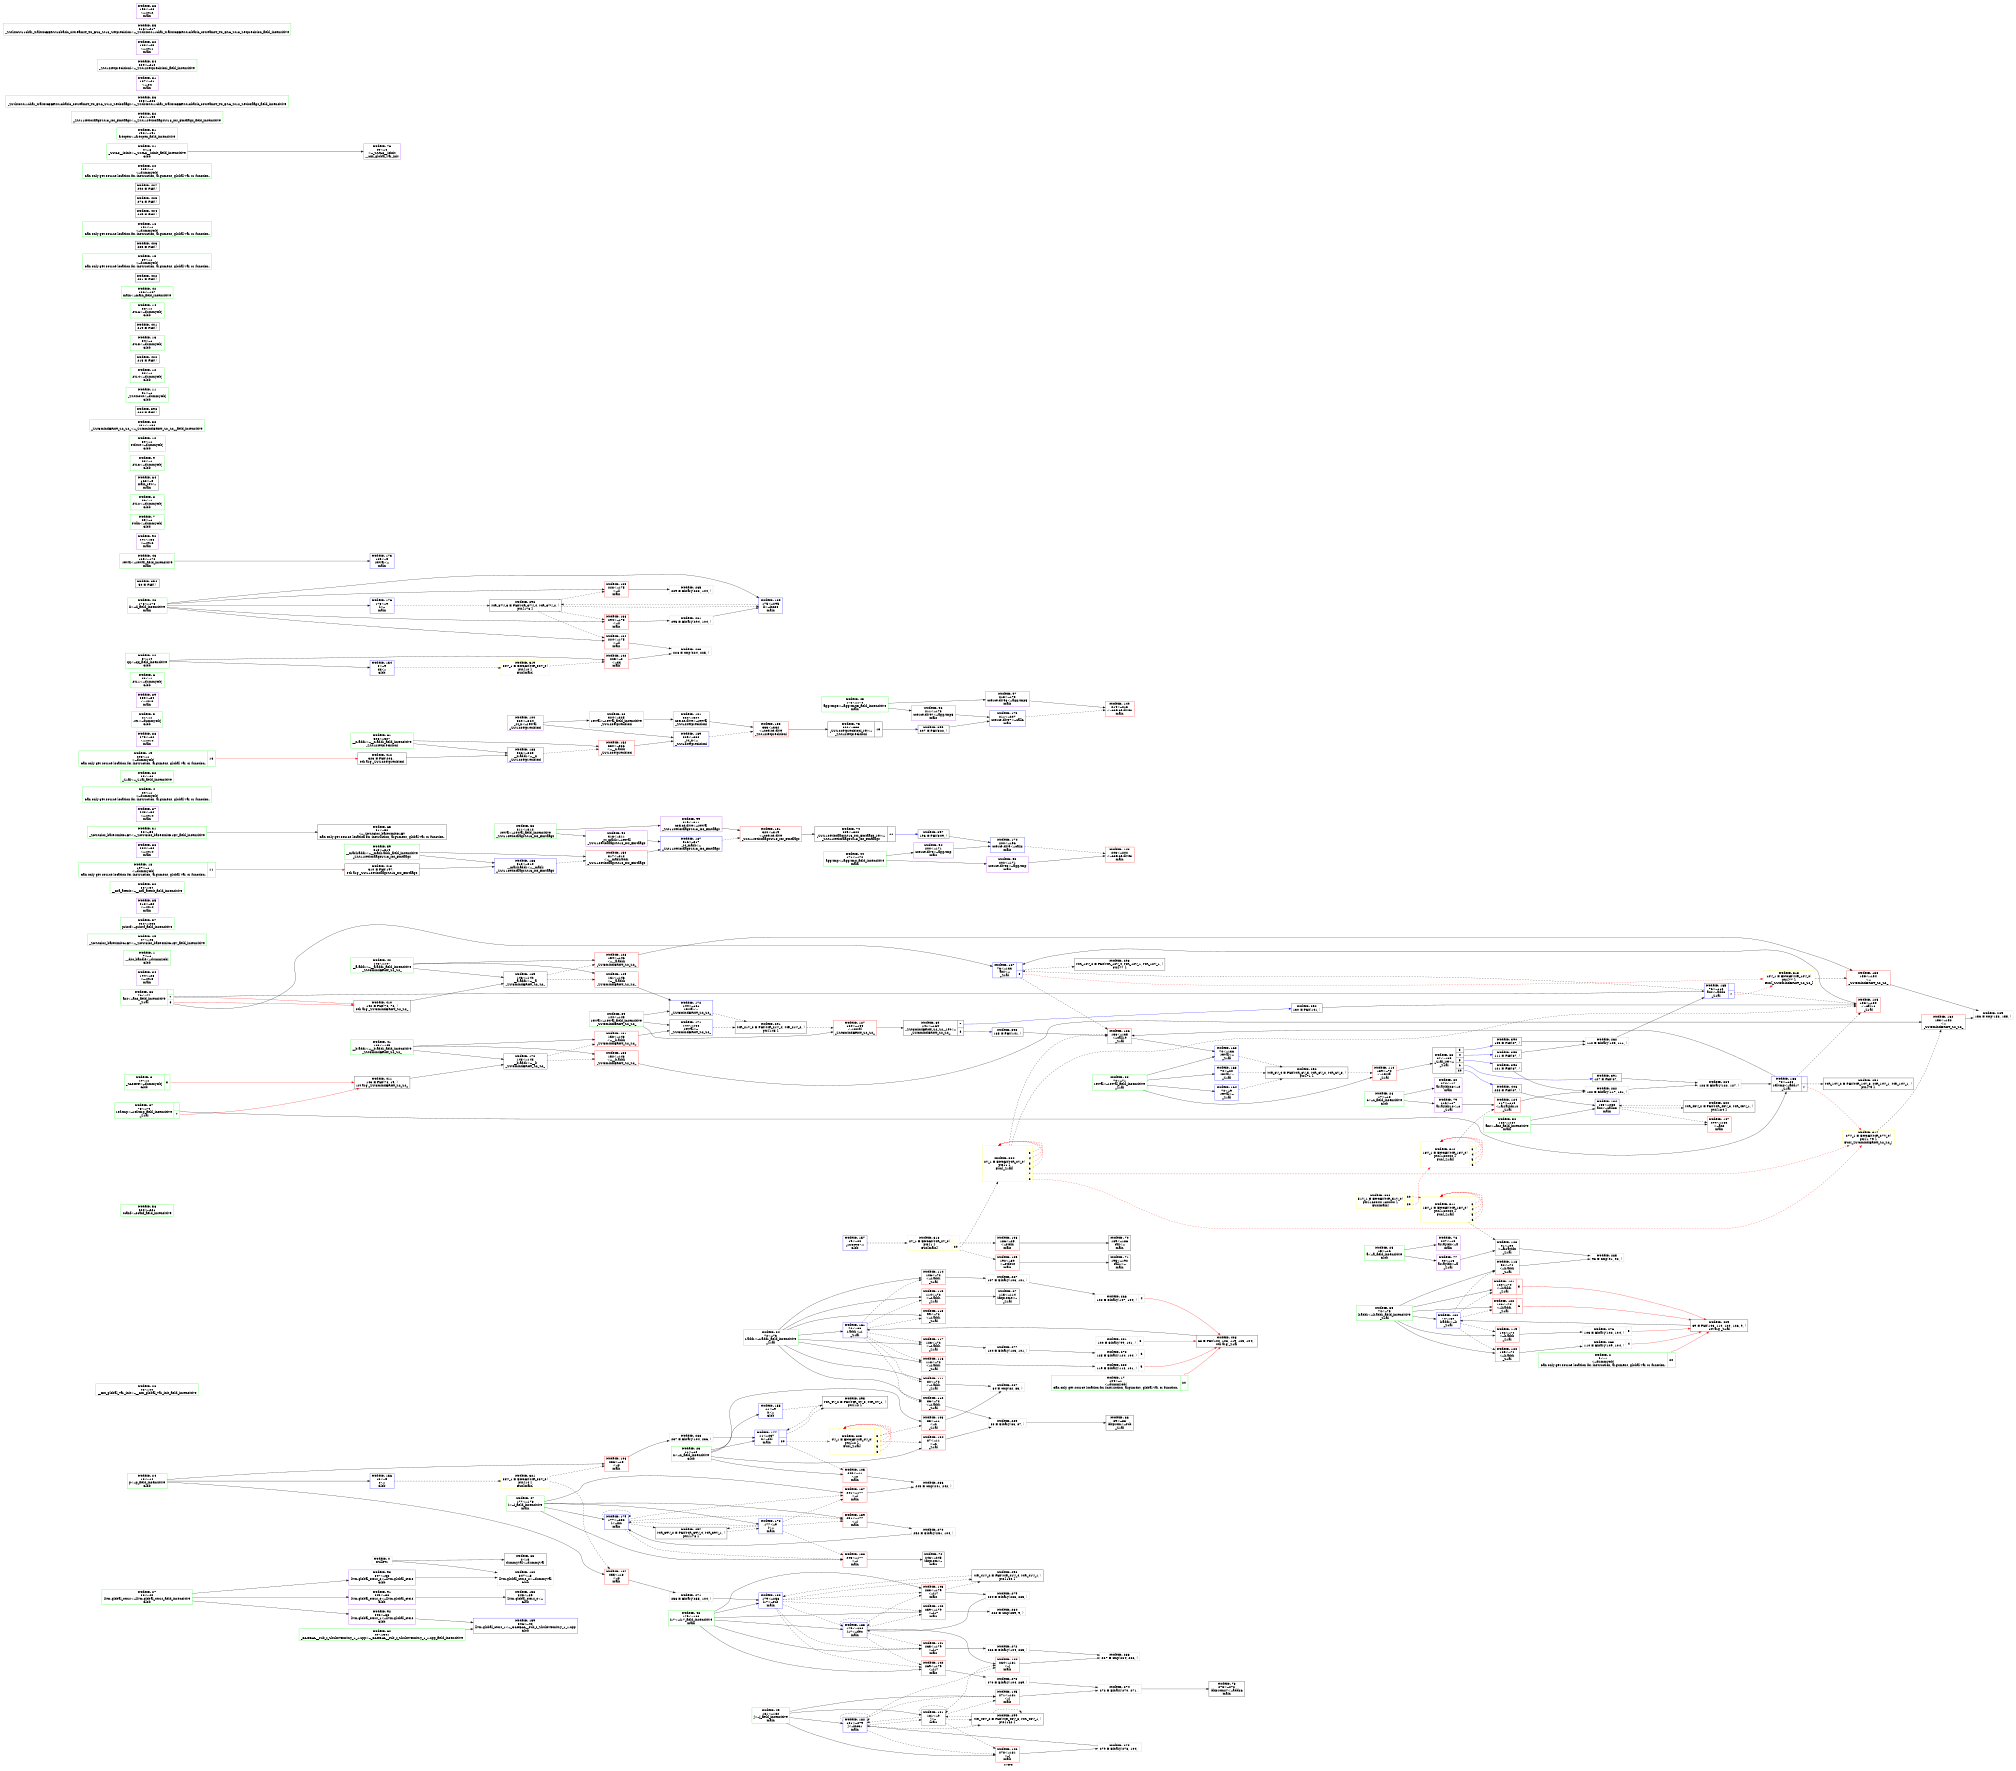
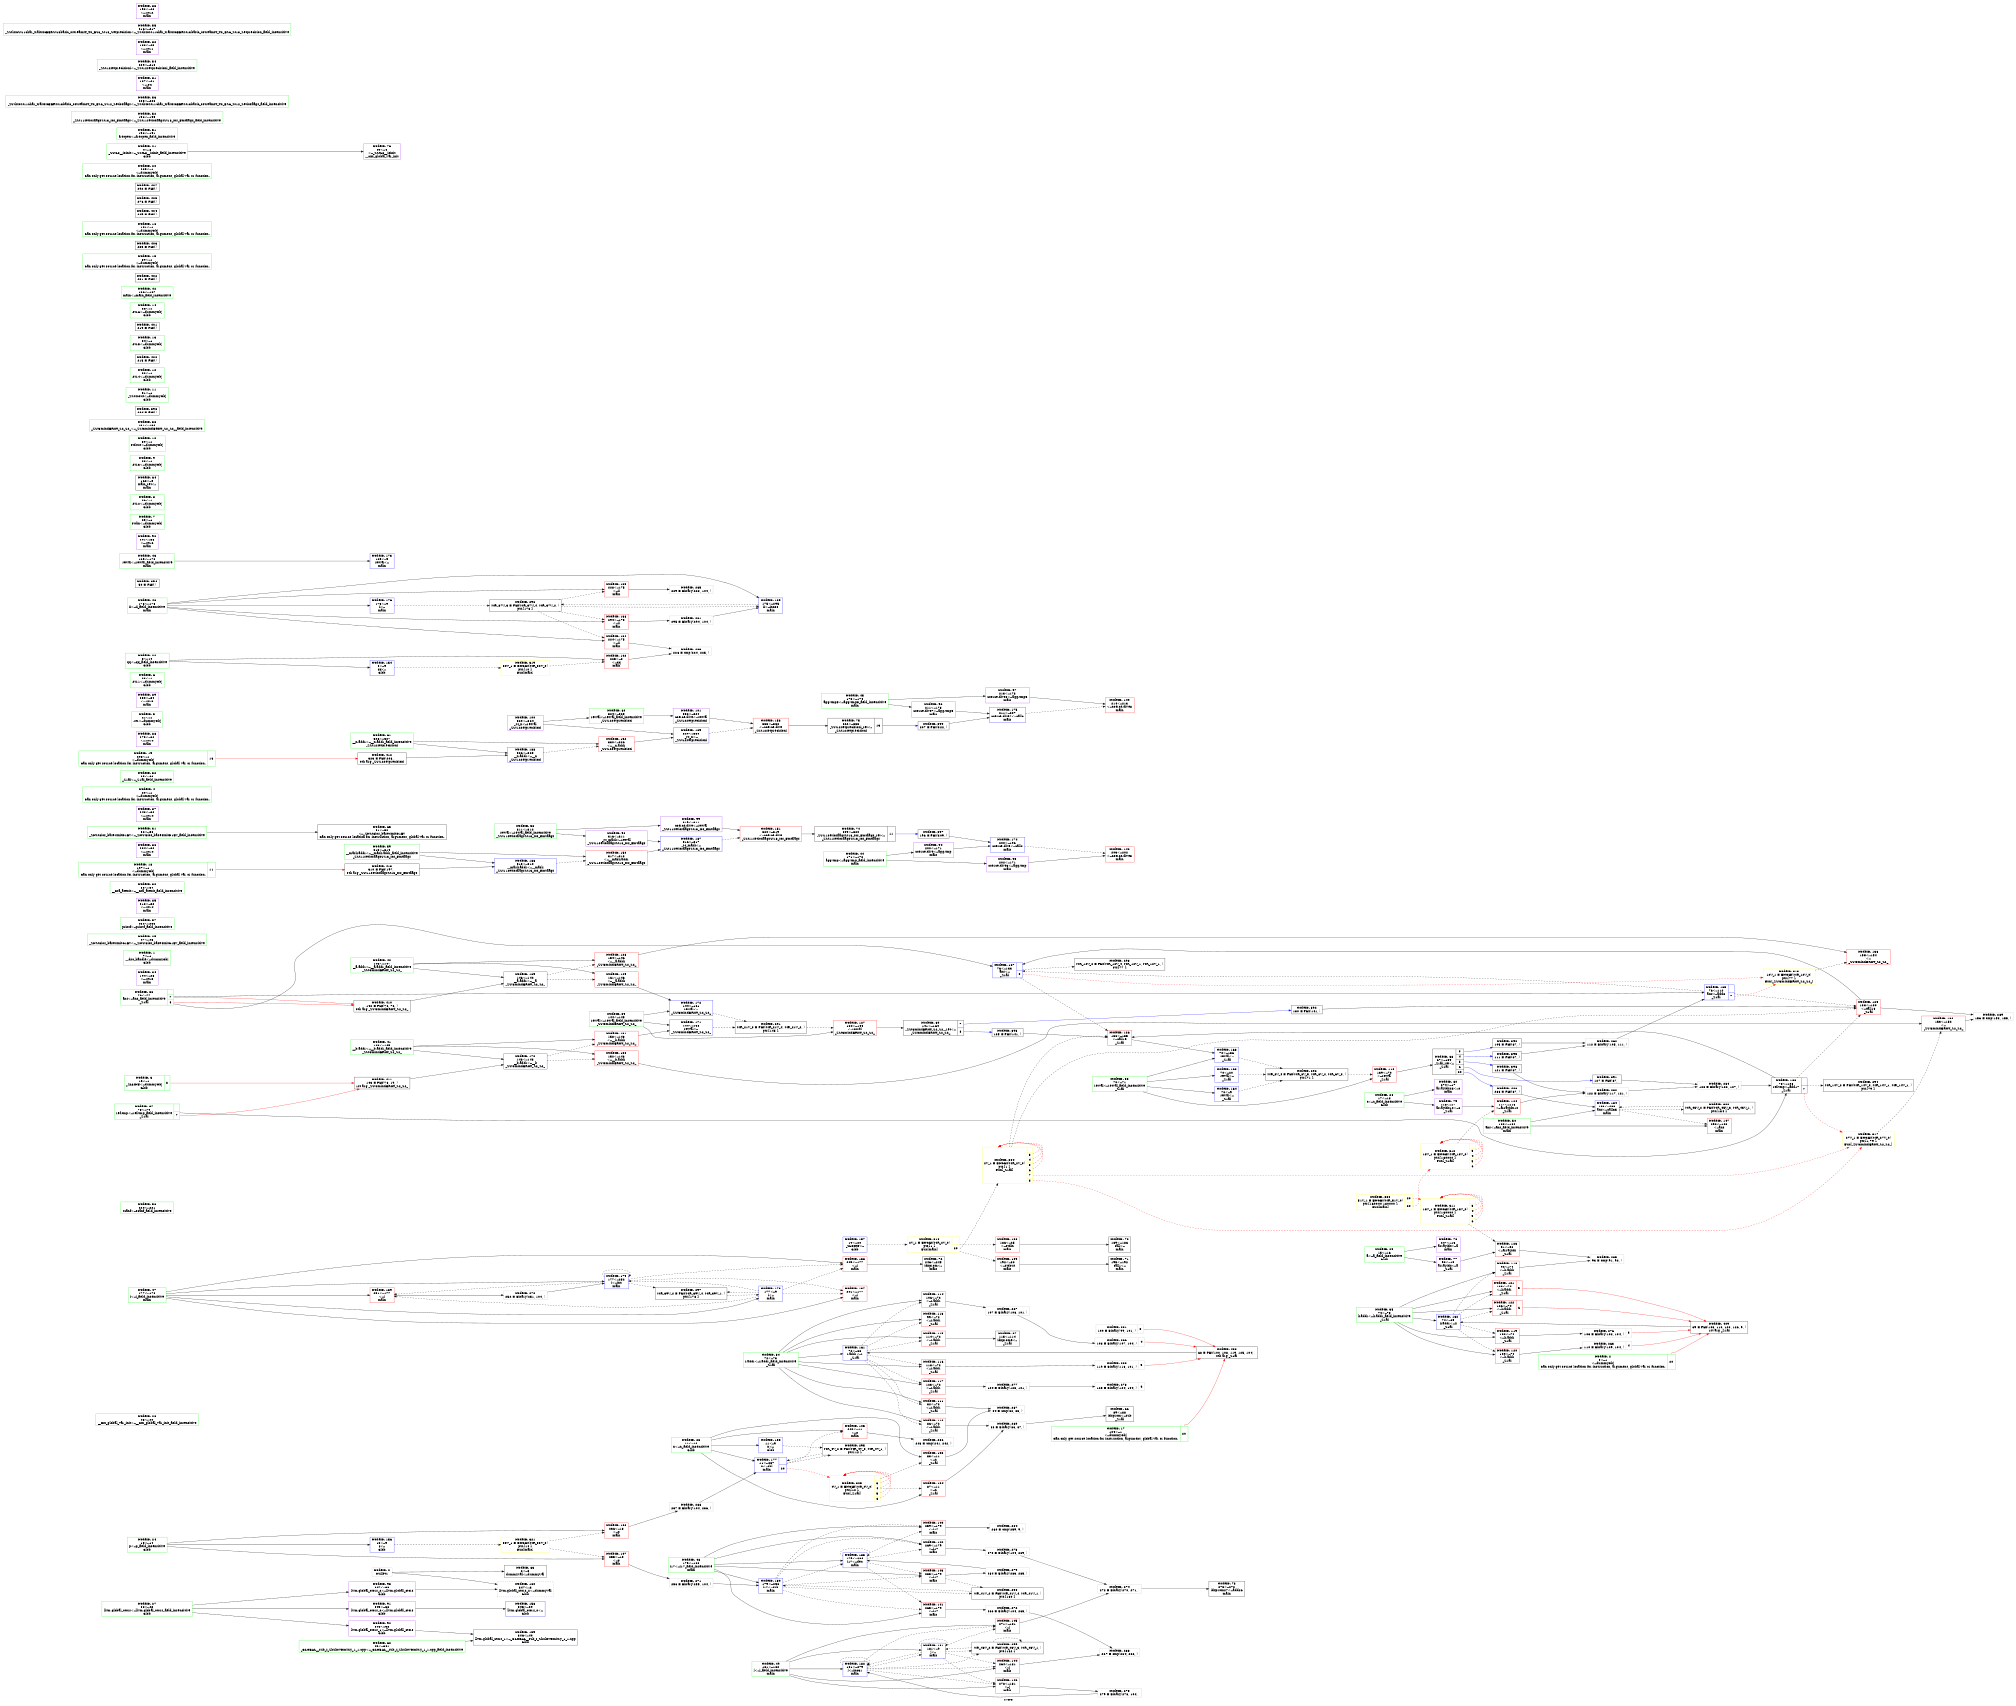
edge "NodeID: 133" -> "NodeID: 289": now "NodeID: 125" -> "NodeID: 289"
edge "NodeID: 137" -> "NodeID: 286": removed
edge "NodeID: 183" -> "NodeID: 144": now "NodeID: 49" -> "NodeID: 144"
